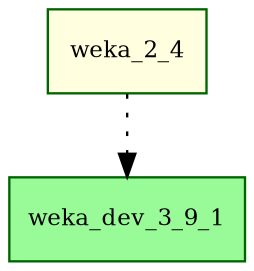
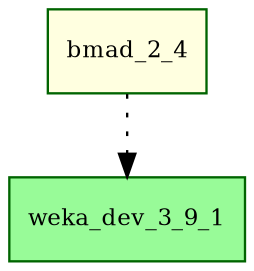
node "weka_2_4": label "weka_2_4" -> "bmad_2_4"
